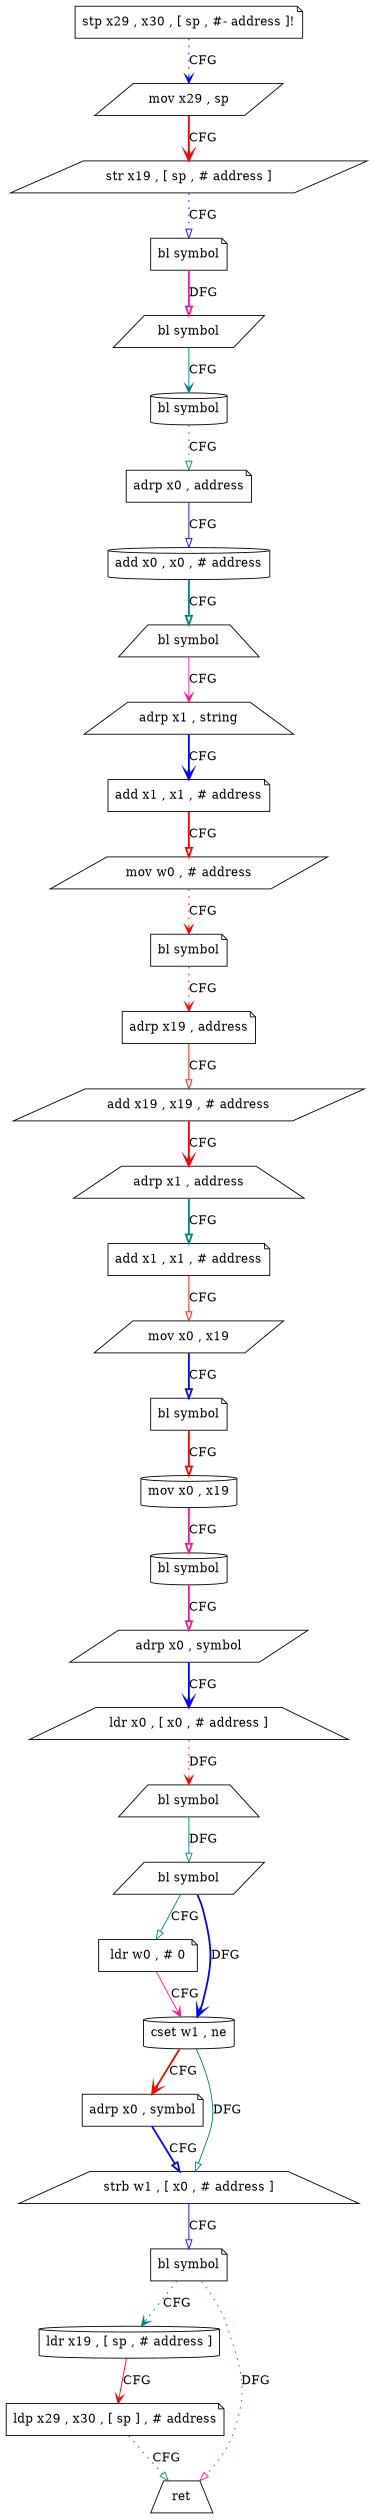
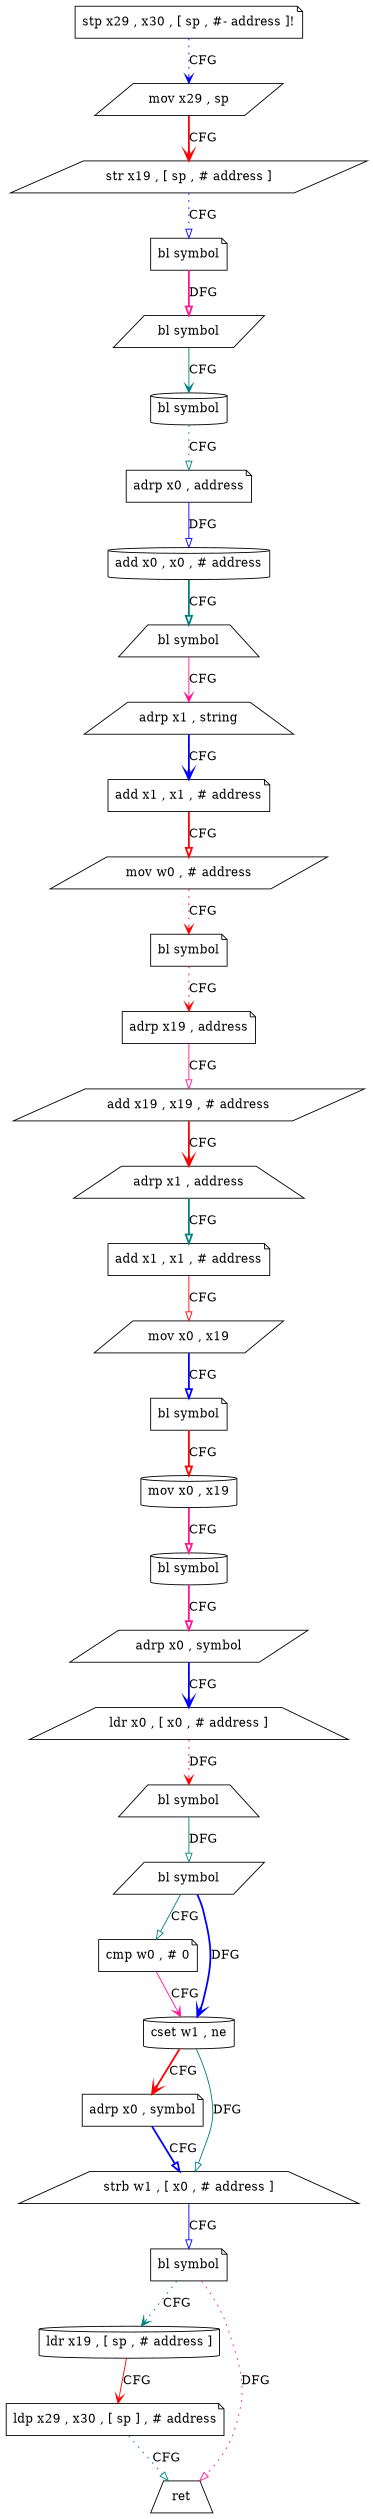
edge "adrp x0 , address" -> "add x0 , x0 , # address": label "CFG" -> "DFG"
edge "adrp x19 , address" -> "add x19 , x19 , # address": color red -> deeppink
node "ldr w0 , # 0": label "ldr w0 , # 0" -> "cmp w0 , # 0"
